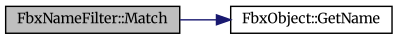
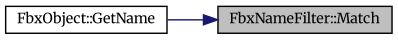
edge "FbxNameFilter::Match" -> "FbxObject::GetName": reversed
